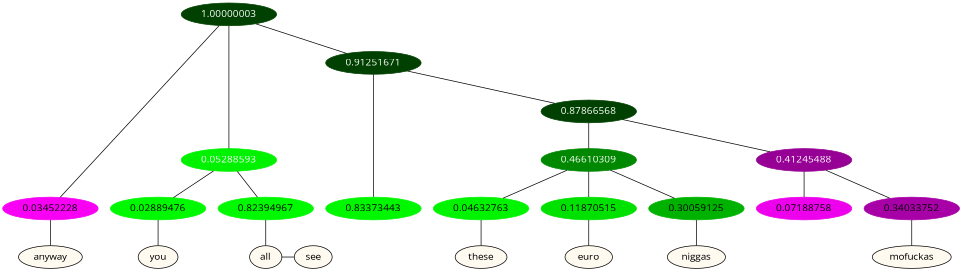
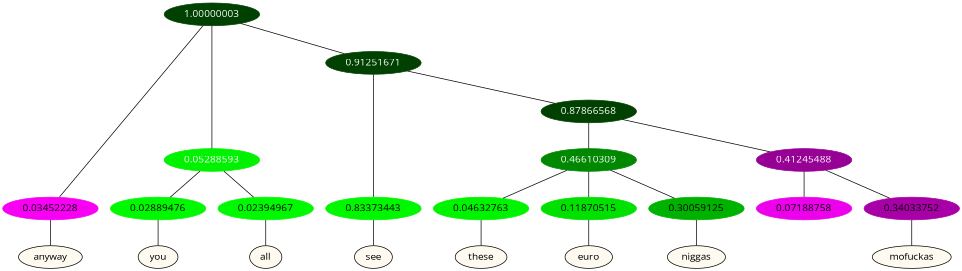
node "0.82394967": label "0.82394967" -> "0.02394967"
edge "all" -- "see": now "0.83373443" -- "see"
